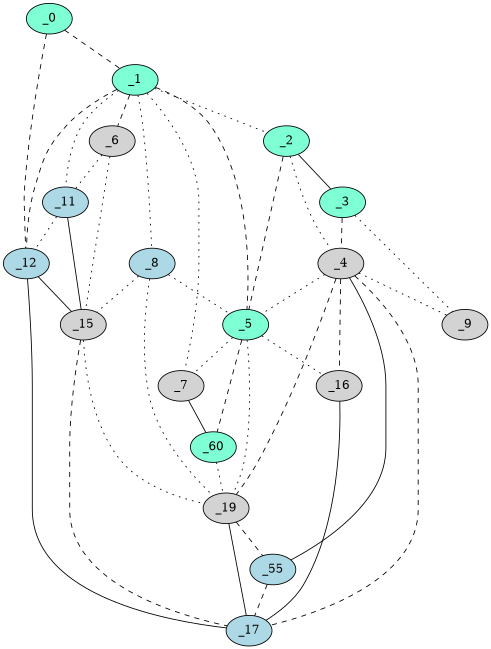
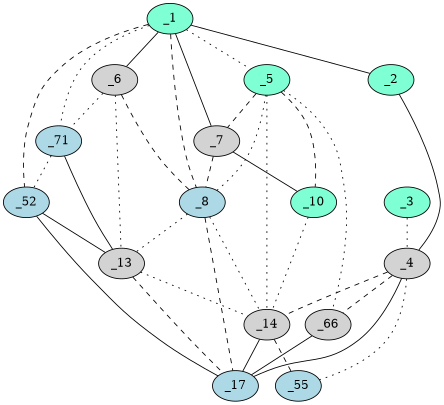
node "_0": removed
edge "_1" -- "_6": style dashed -> solid
edge "_1" -- "_2": style dotted -> solid
edge "_6" -- "_8": added
edge "_1" -- "_8": style dotted -> dashed
edge "_7" -- "_8": added
edge "_2" -- "_3": removed
edge "_1" -- "_5": style dashed -> dotted
node "_11": label "_11" -> "_71"
edge "_2" -- "_4": style dotted -> solid
edge "_1" -- "_7": style dotted -> solid
edge "_2" -- "_5": removed
edge "_3" -- "_4": style dashed -> dotted
node "_12": label "_12" -> "_52"
edge "_4" -- "_5": removed
node "_15": label "_15" -> "_13"
node "_9": removed
edge "_5" -- "_7": style dotted -> dashed
node "_16": label "_16" -> "_66"
edge "_4" -- "_55": style solid -> dotted
node "_60": label "_60" -> "_10"
edge "_4" -- "_17": style dashed -> solid
node "_19": label "_19" -> "_14"
edge "_55" -- "_17": now "_8" -- "_17"
